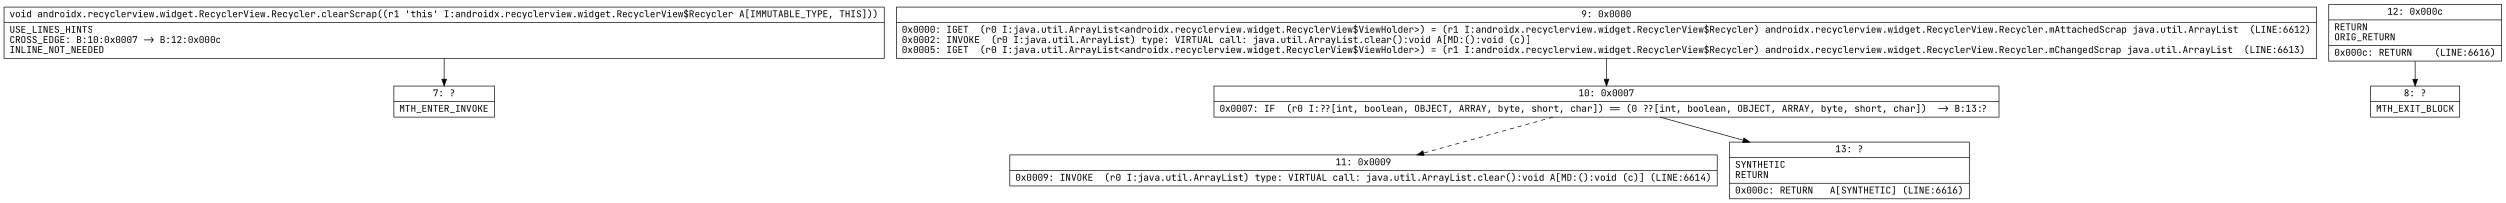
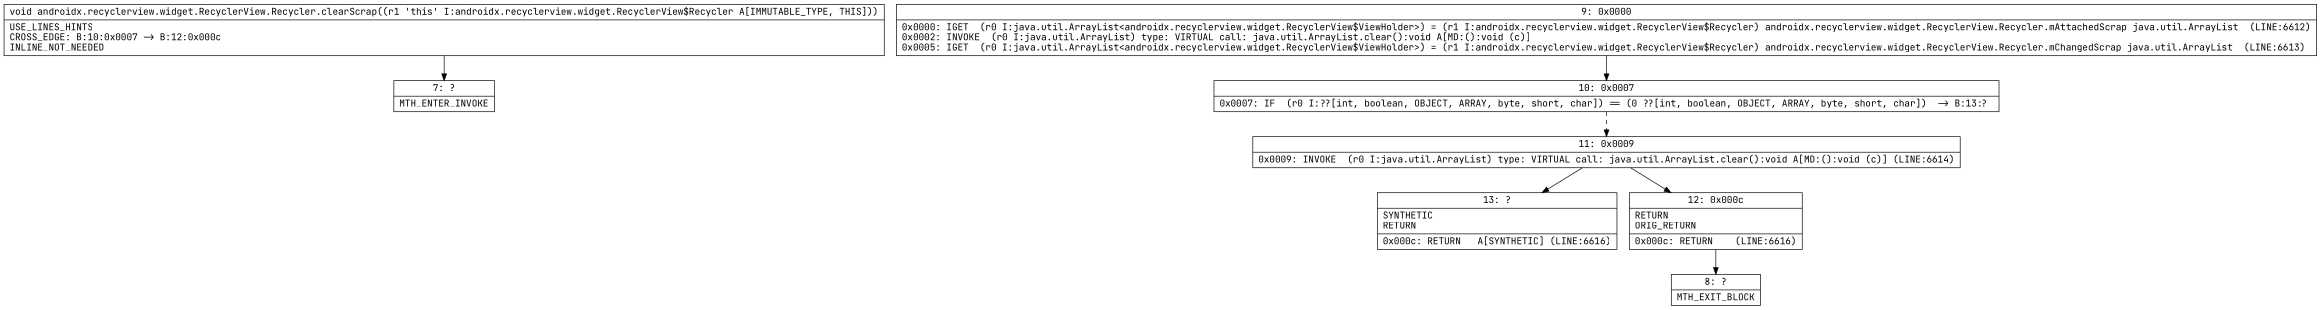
edge "10: 0x0007" -> "13: ?": now "11: 0x0009" -> "13: ?"
edge "11: 0x0009" -> "12: 0x000c": added
